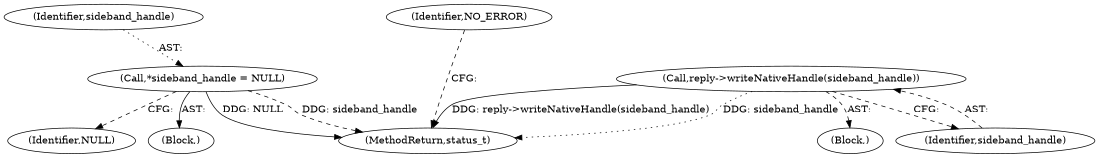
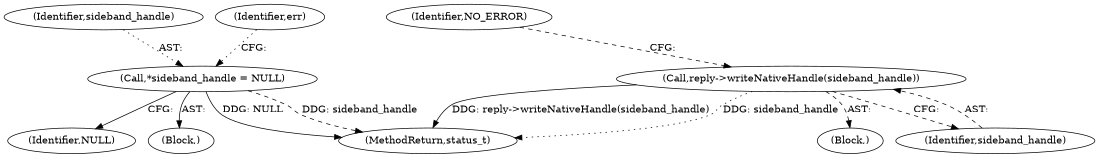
node "(Identifier,err)": added
edge "(Identifier,NO_ERROR)" -> "(MethodReturn,status_t)": now "(Identifier,NO_ERROR)" -> "(Call,reply->writeNativeHandle(sideband_handle))"
edge "(Call,*sideband_handle = NULL)" -> "(Identifier,NULL)": style dashed -> solid
